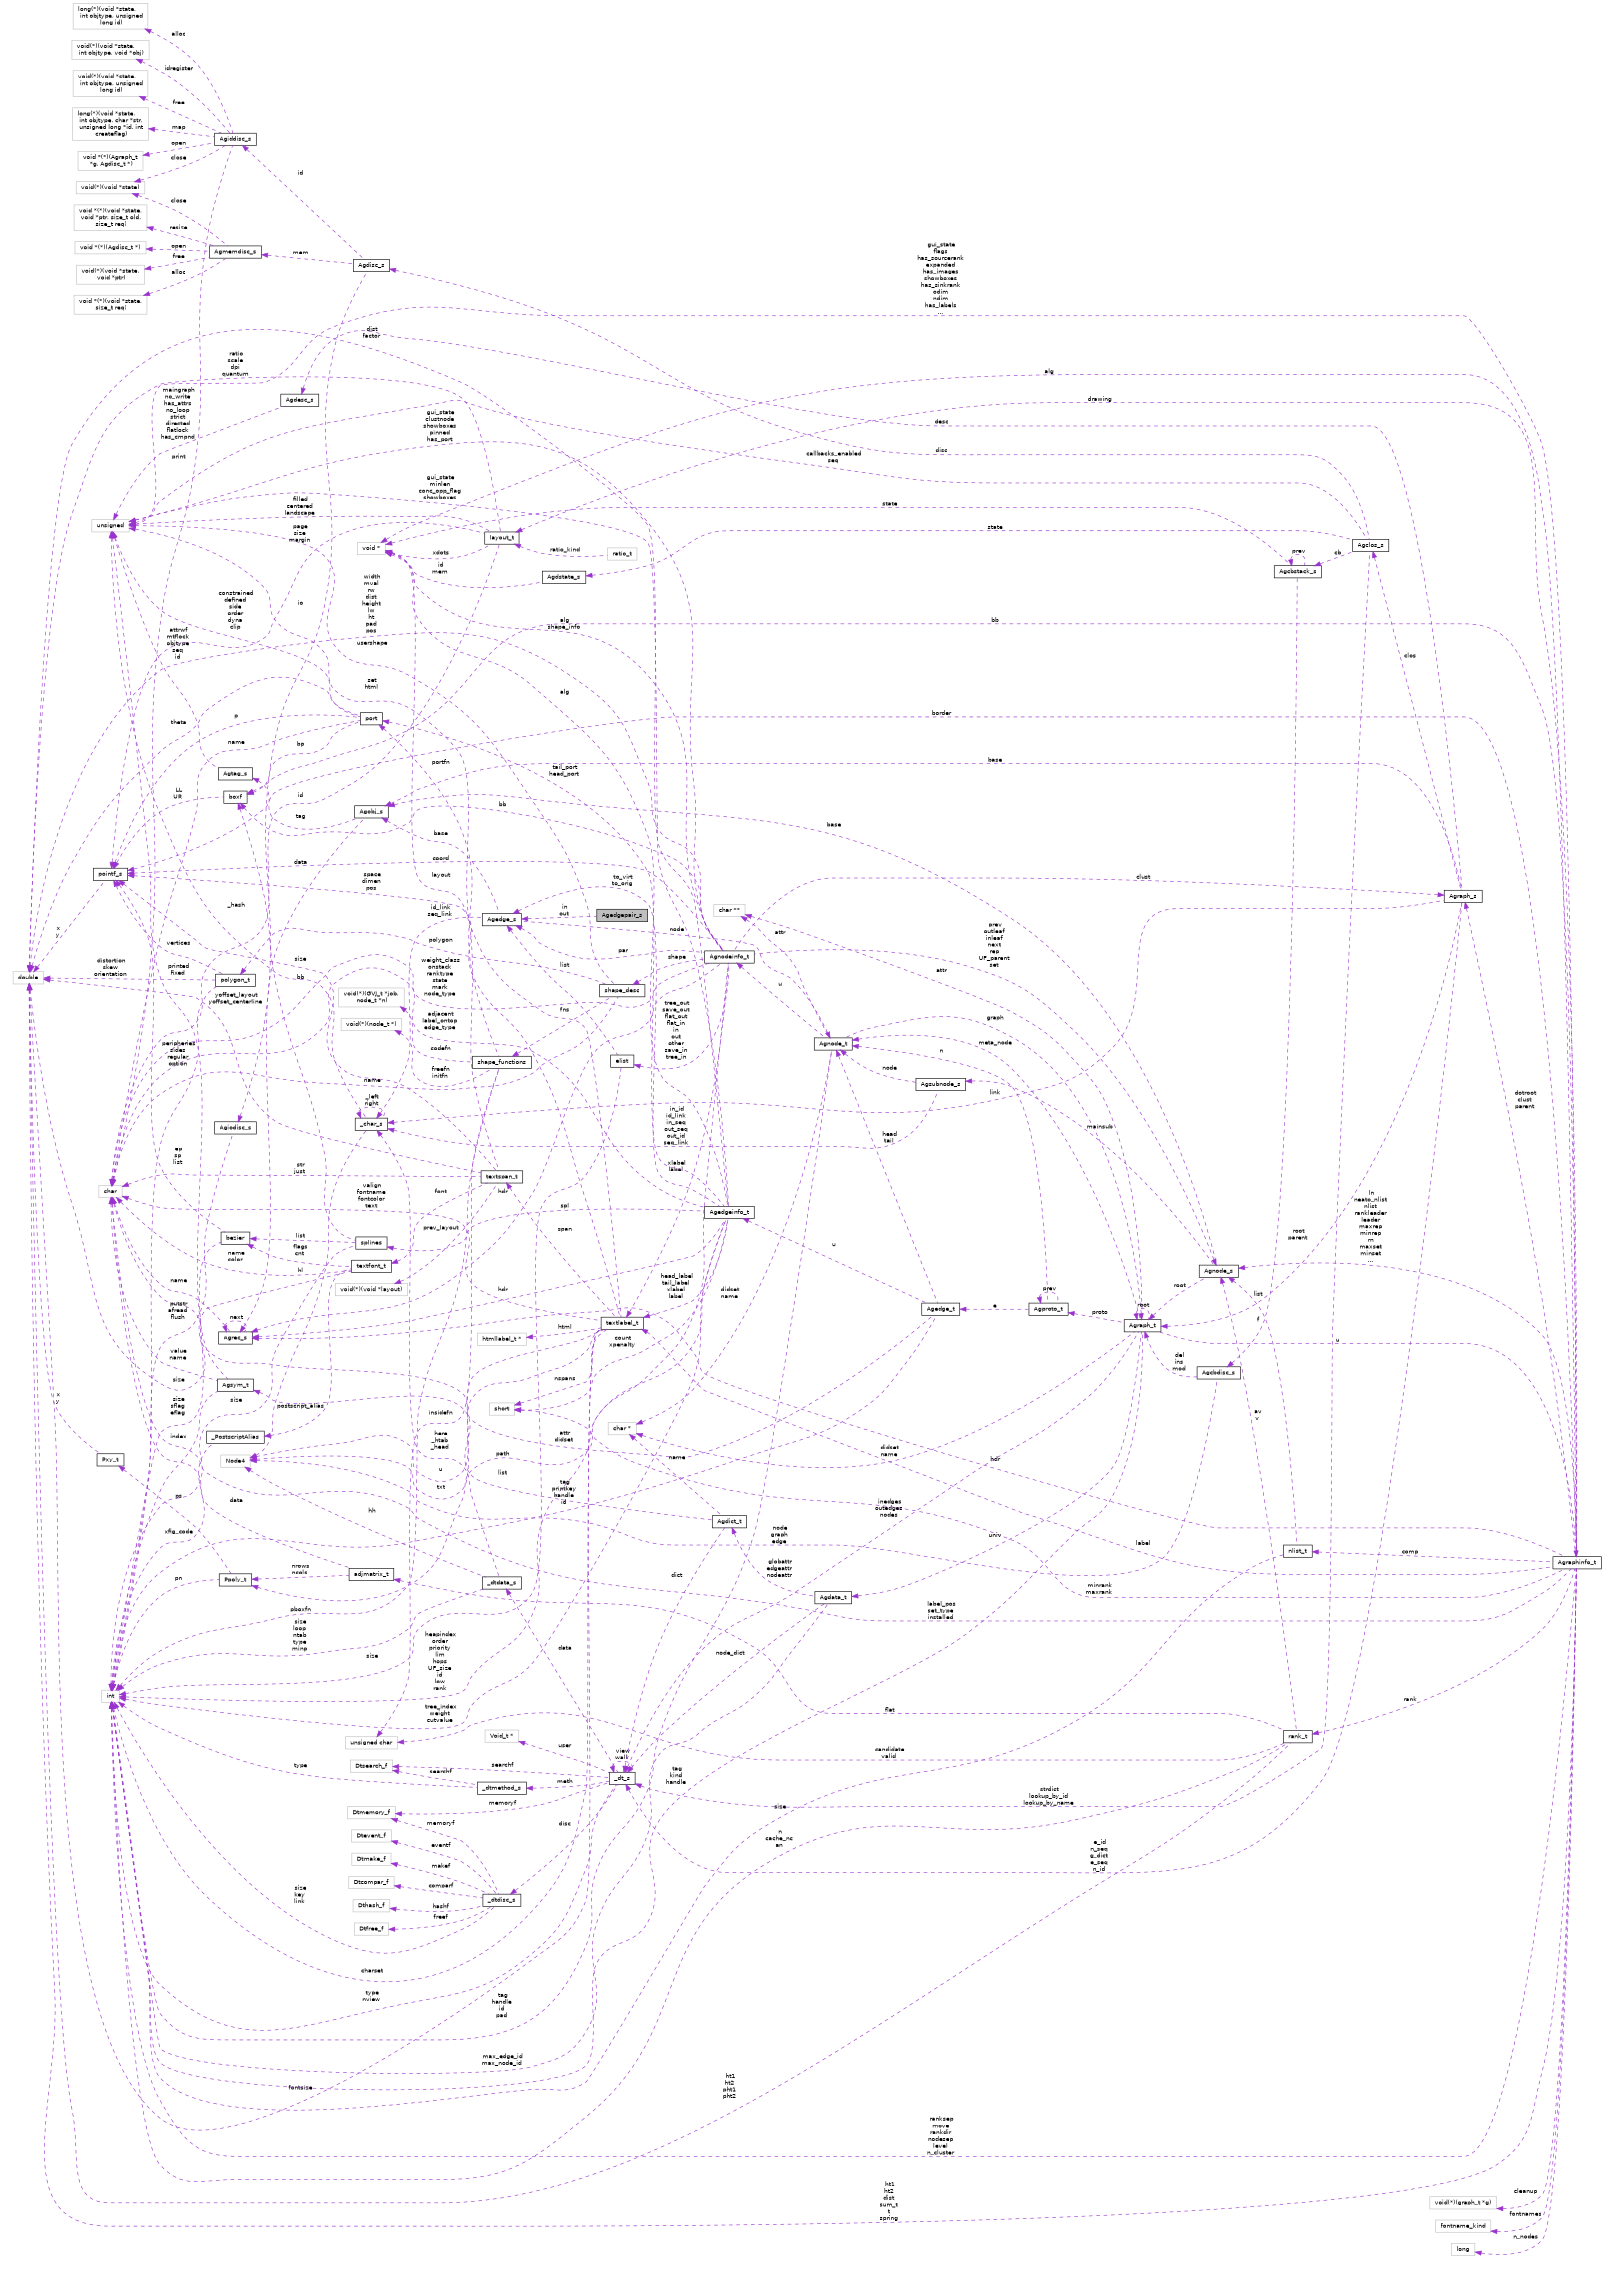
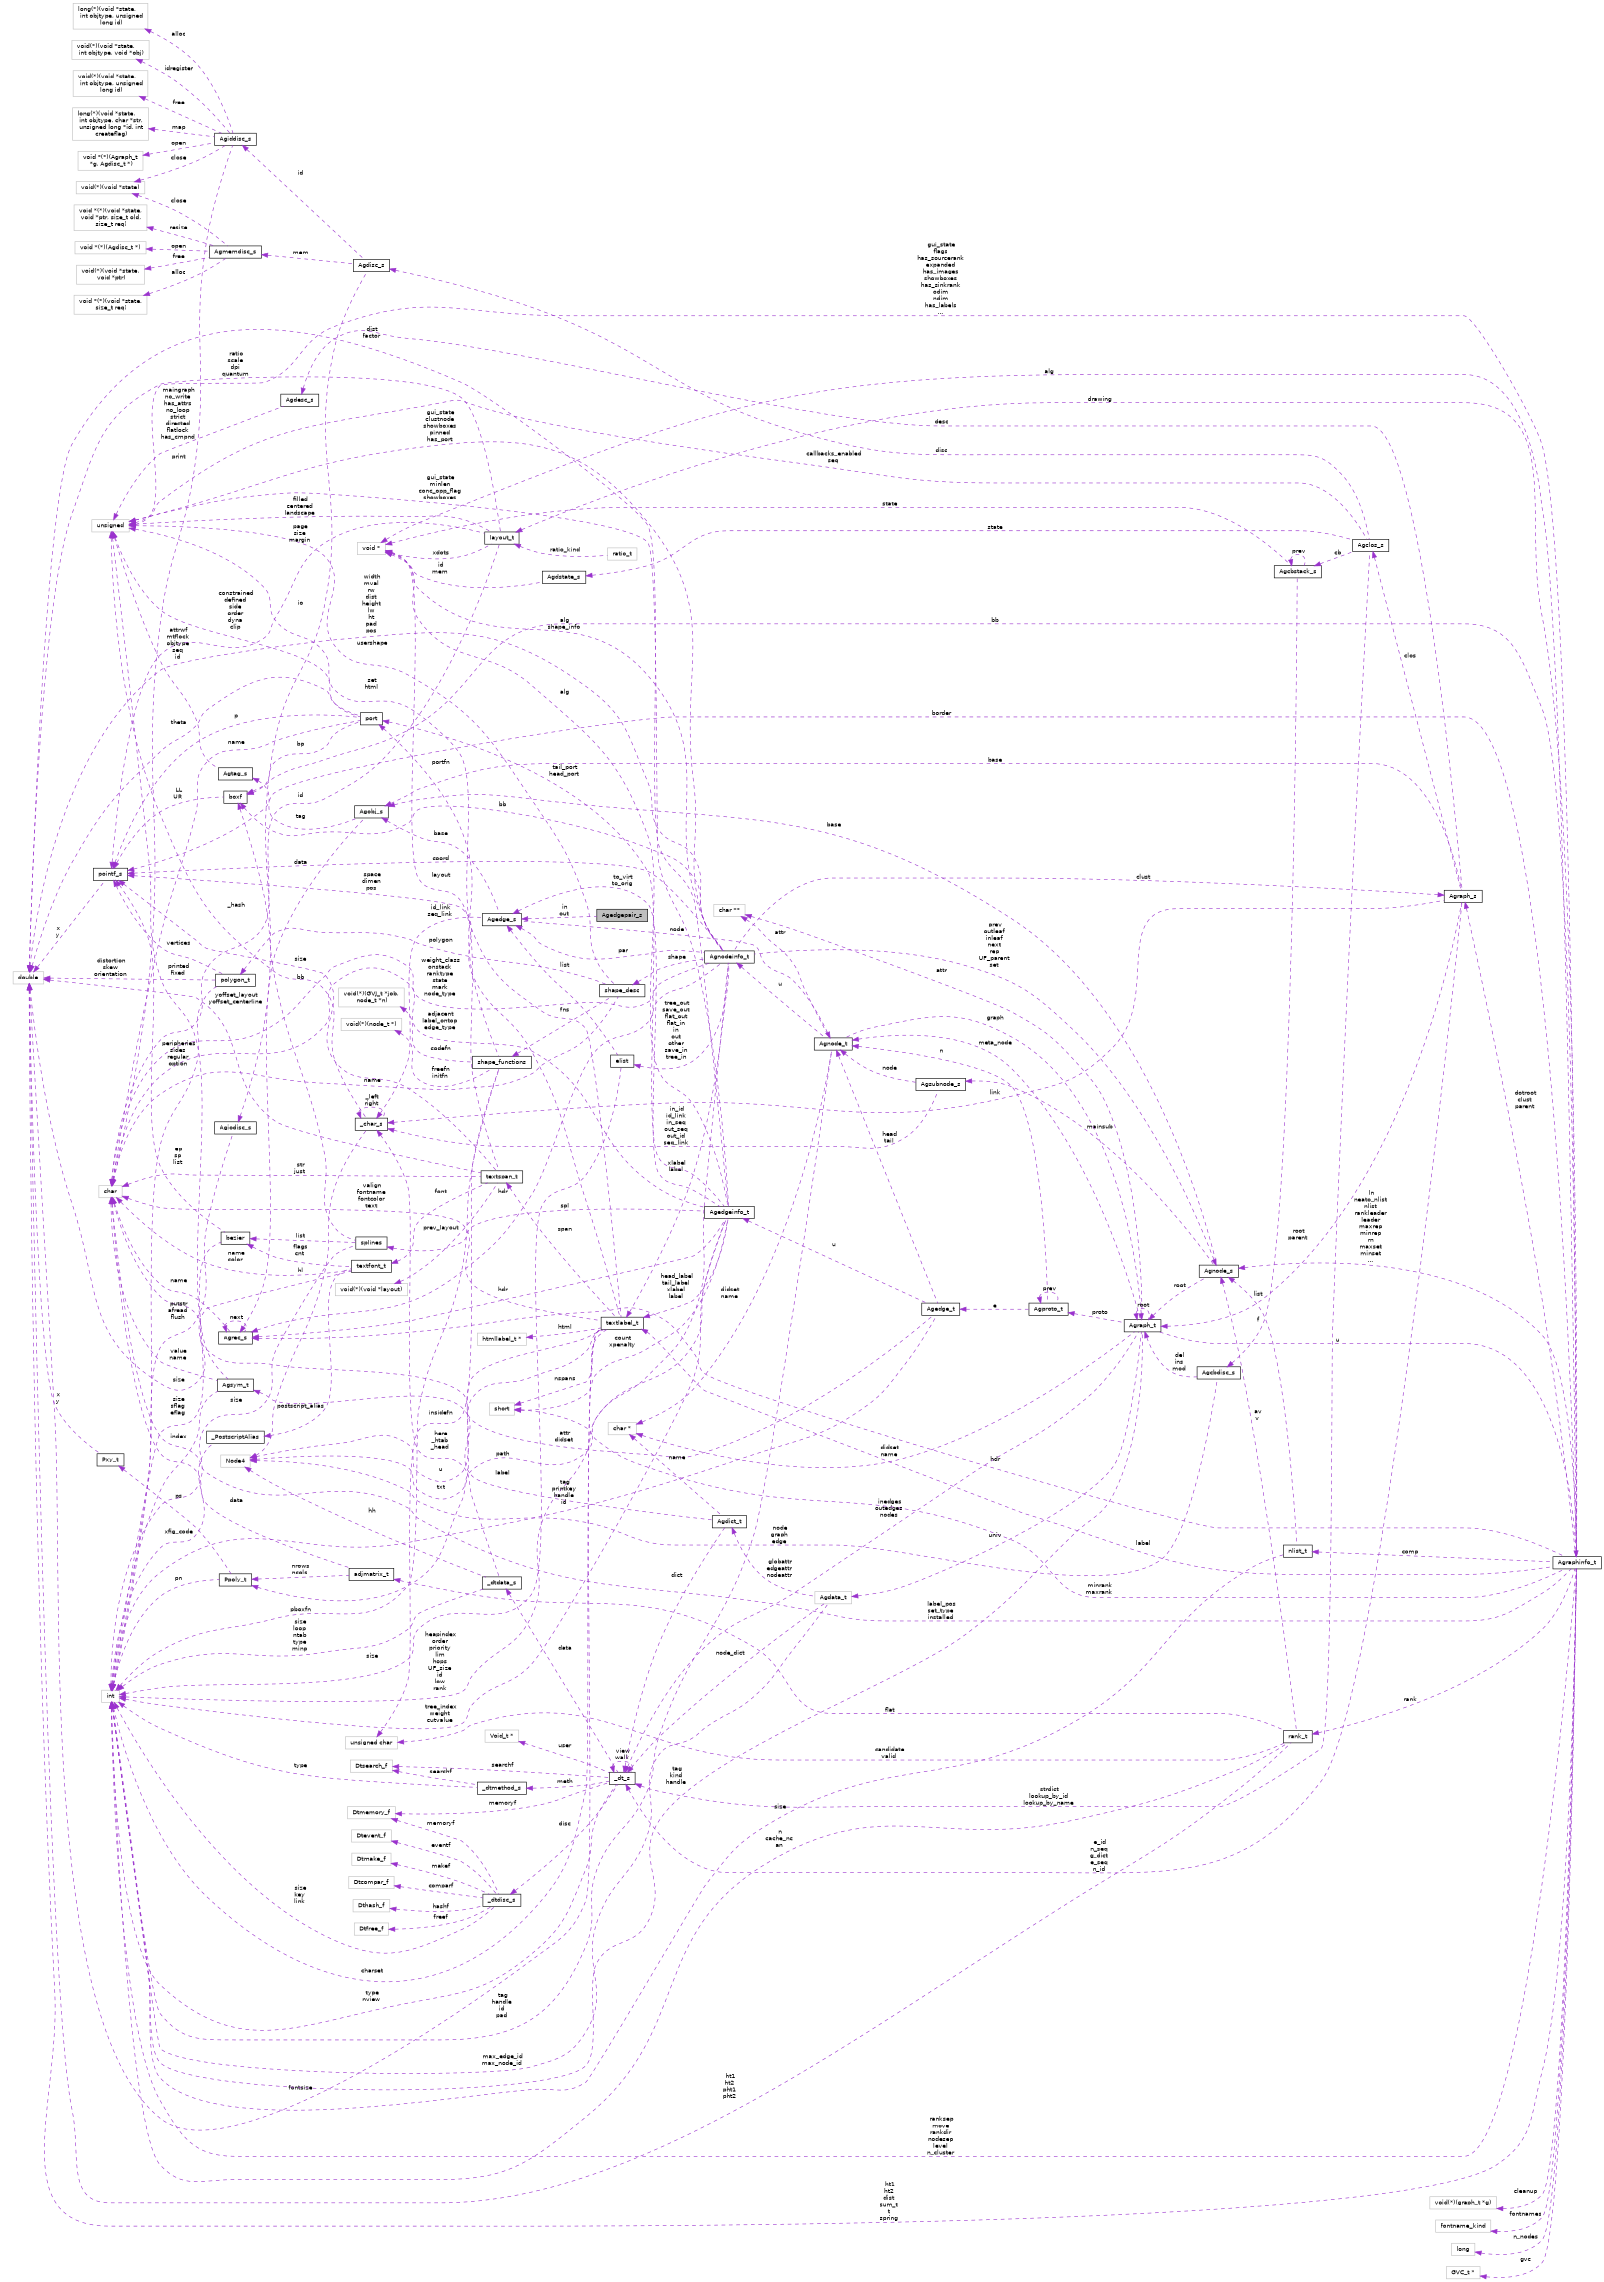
edge "Agdict_t" -> "Agsym_t": label " list" -> " label"
node "Agdata_t": color black -> grey75
node "GVC_t *": added
